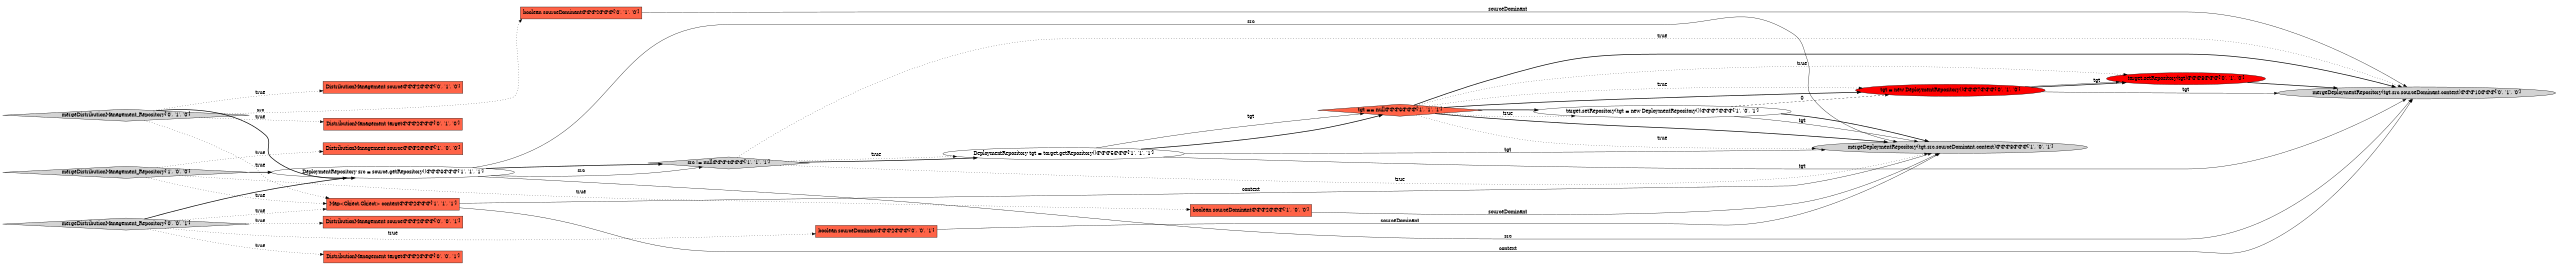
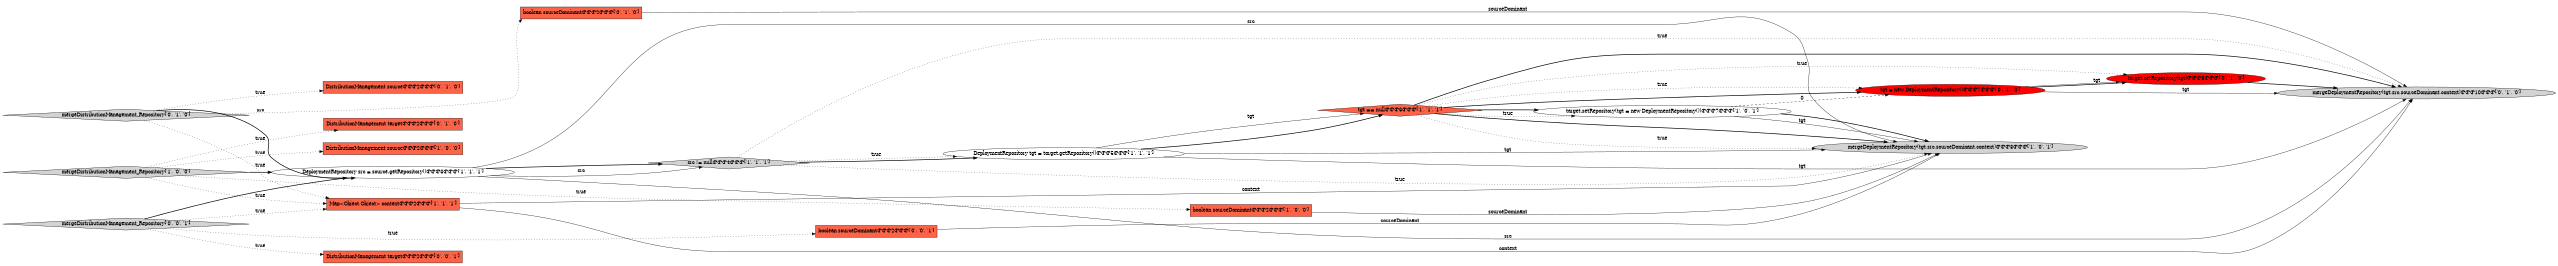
edge "mergeDistributionManagement_Repository['0', '1', '0']" -> "DistributionManagement target@@@2@@@['0', '1', '0']": now "mergeDistributionManagement_Repository['1', '0', '0']" -> "DistributionManagement target@@@2@@@['0', '1', '0']"
node "DistributionManagement source@@@2@@@['0', '0', '1']": removed
